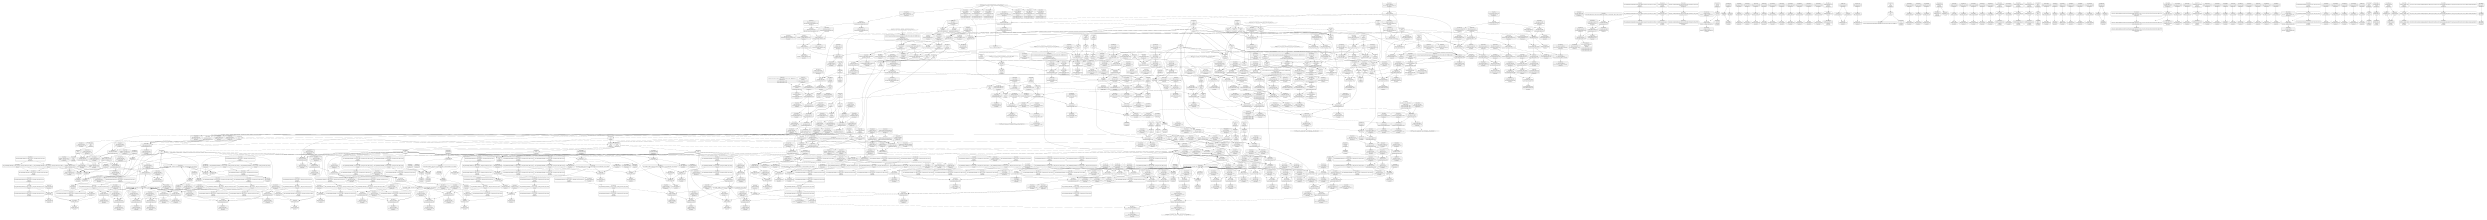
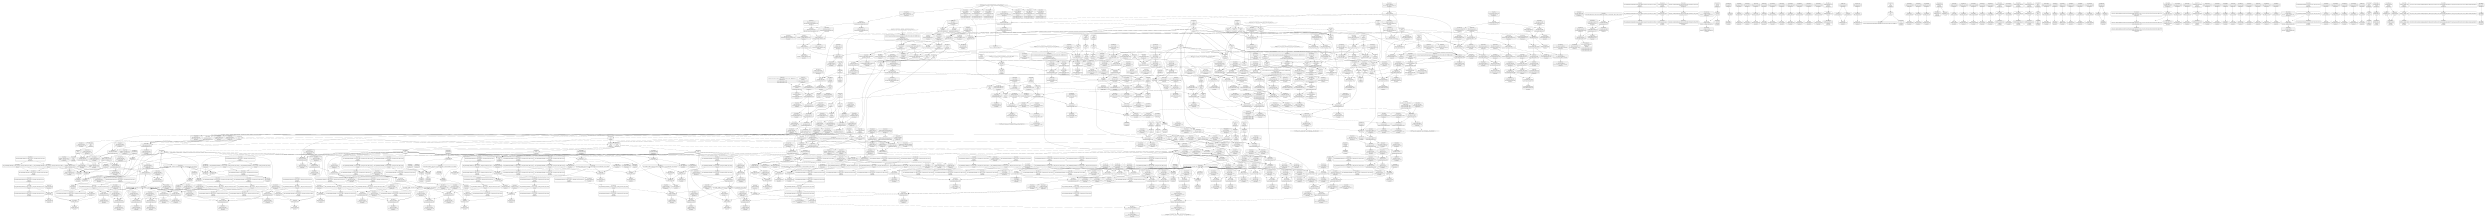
node "CE0x4bde820": removed
